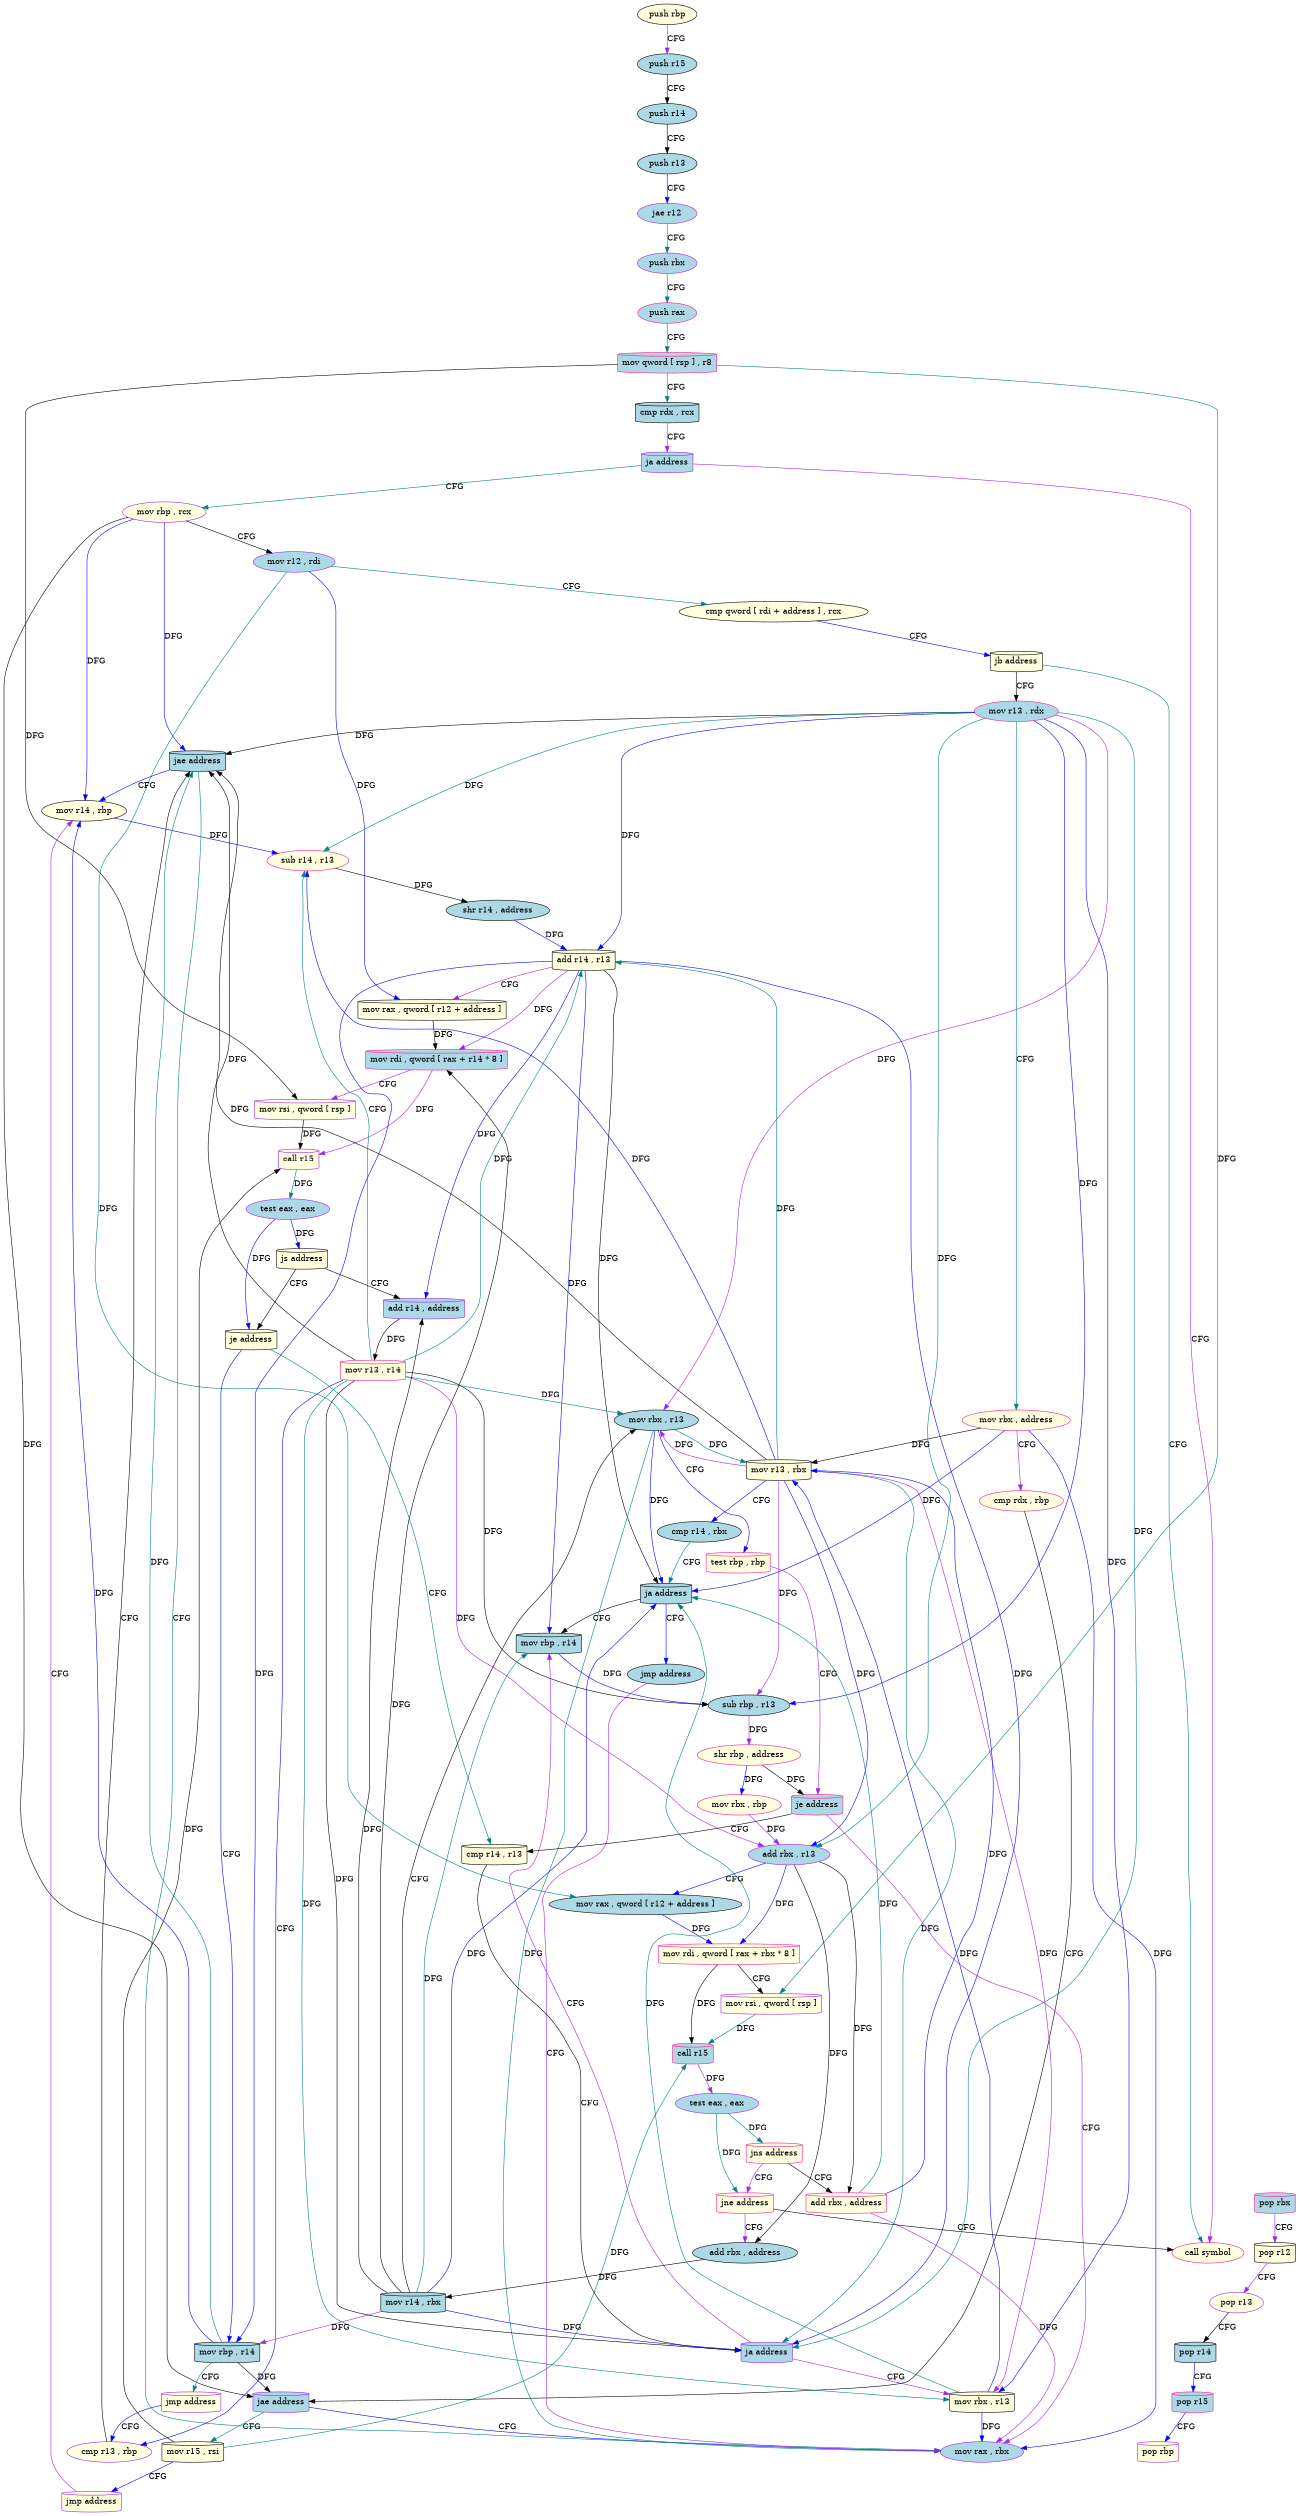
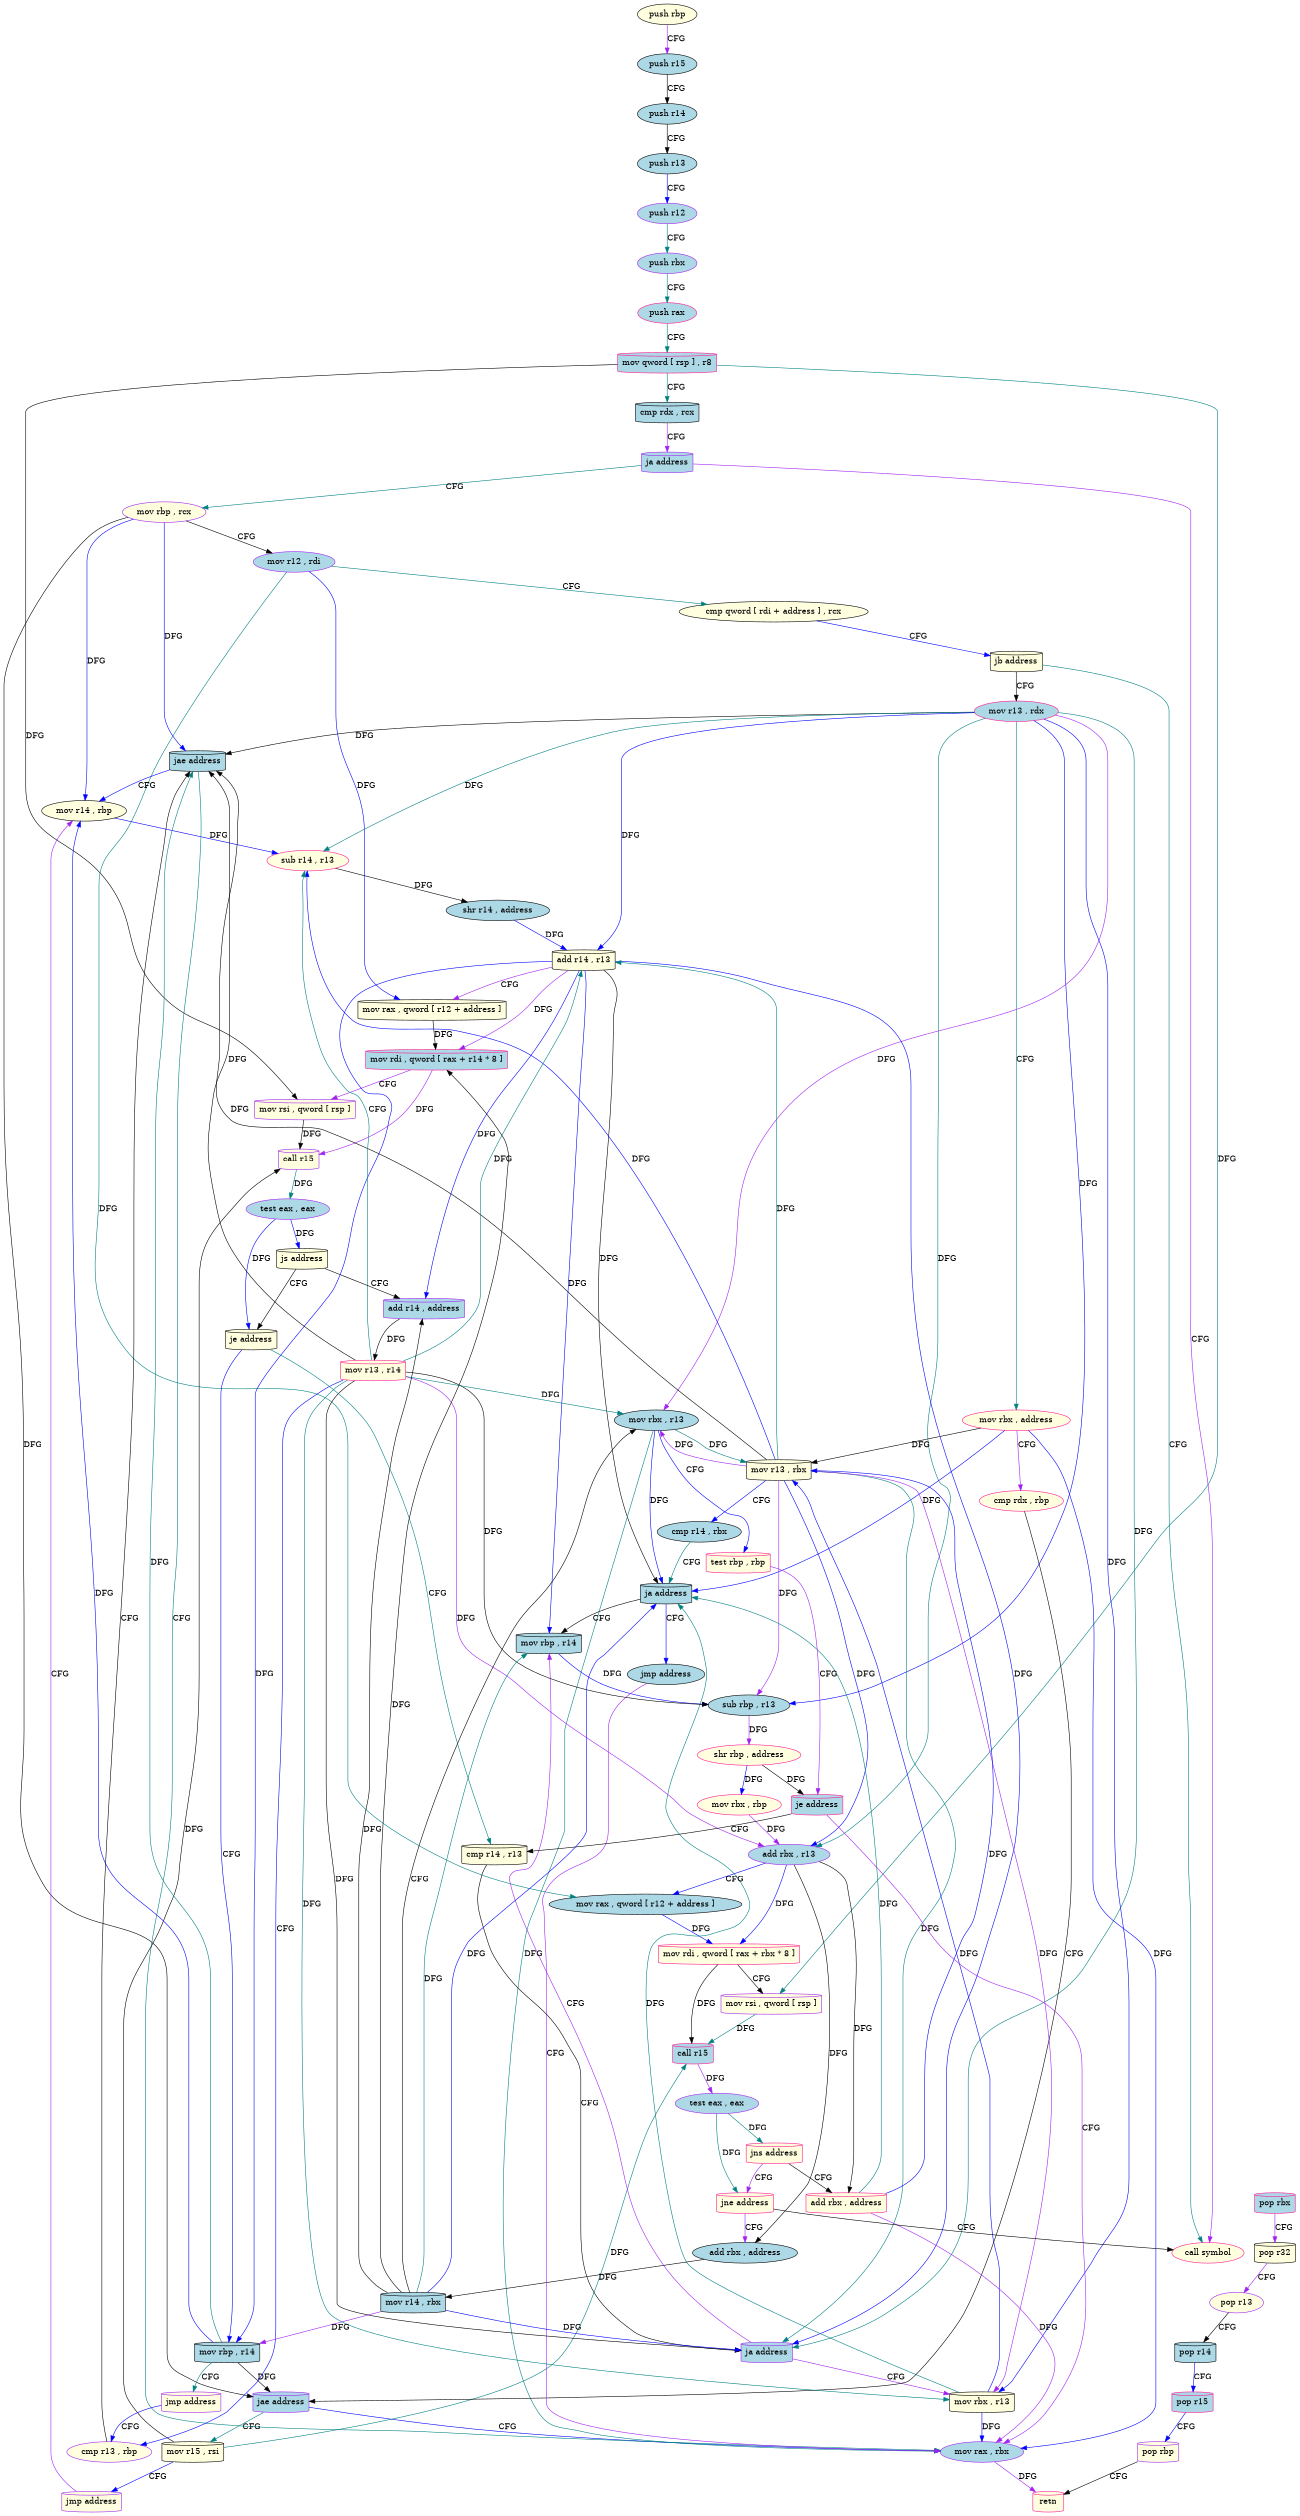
node "jae r12": label "jae r12" -> "push r12"
node "pop r12": label "pop r12" -> "pop r32"
node "retn": added
